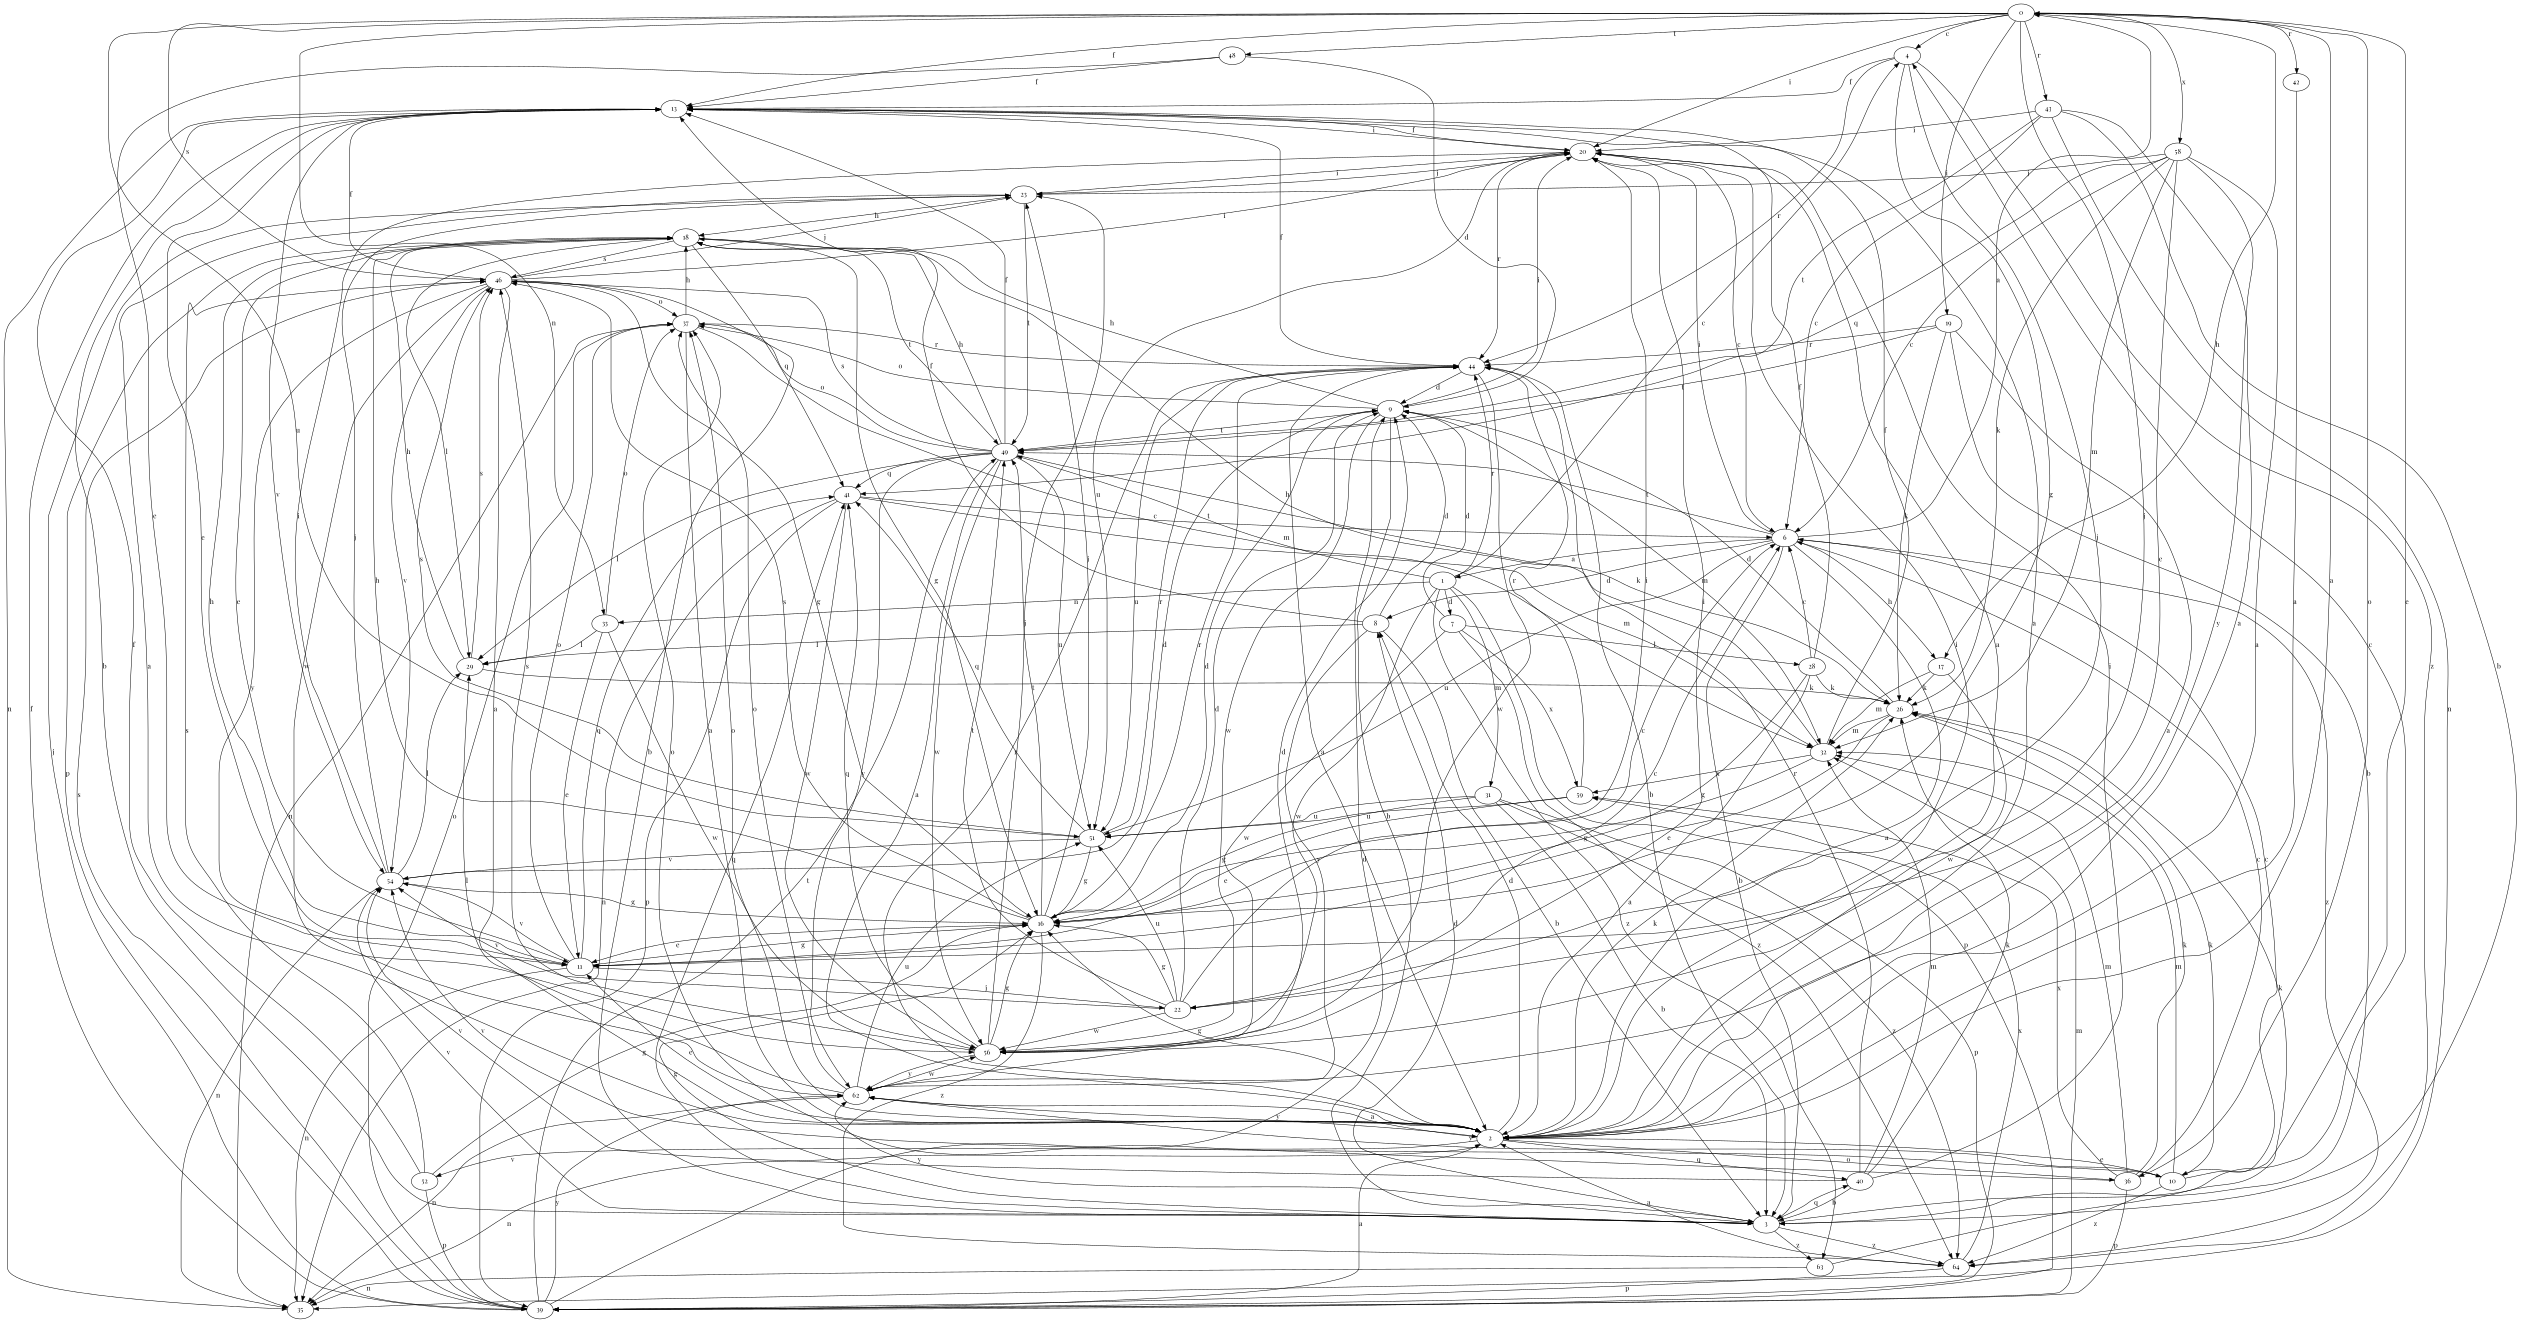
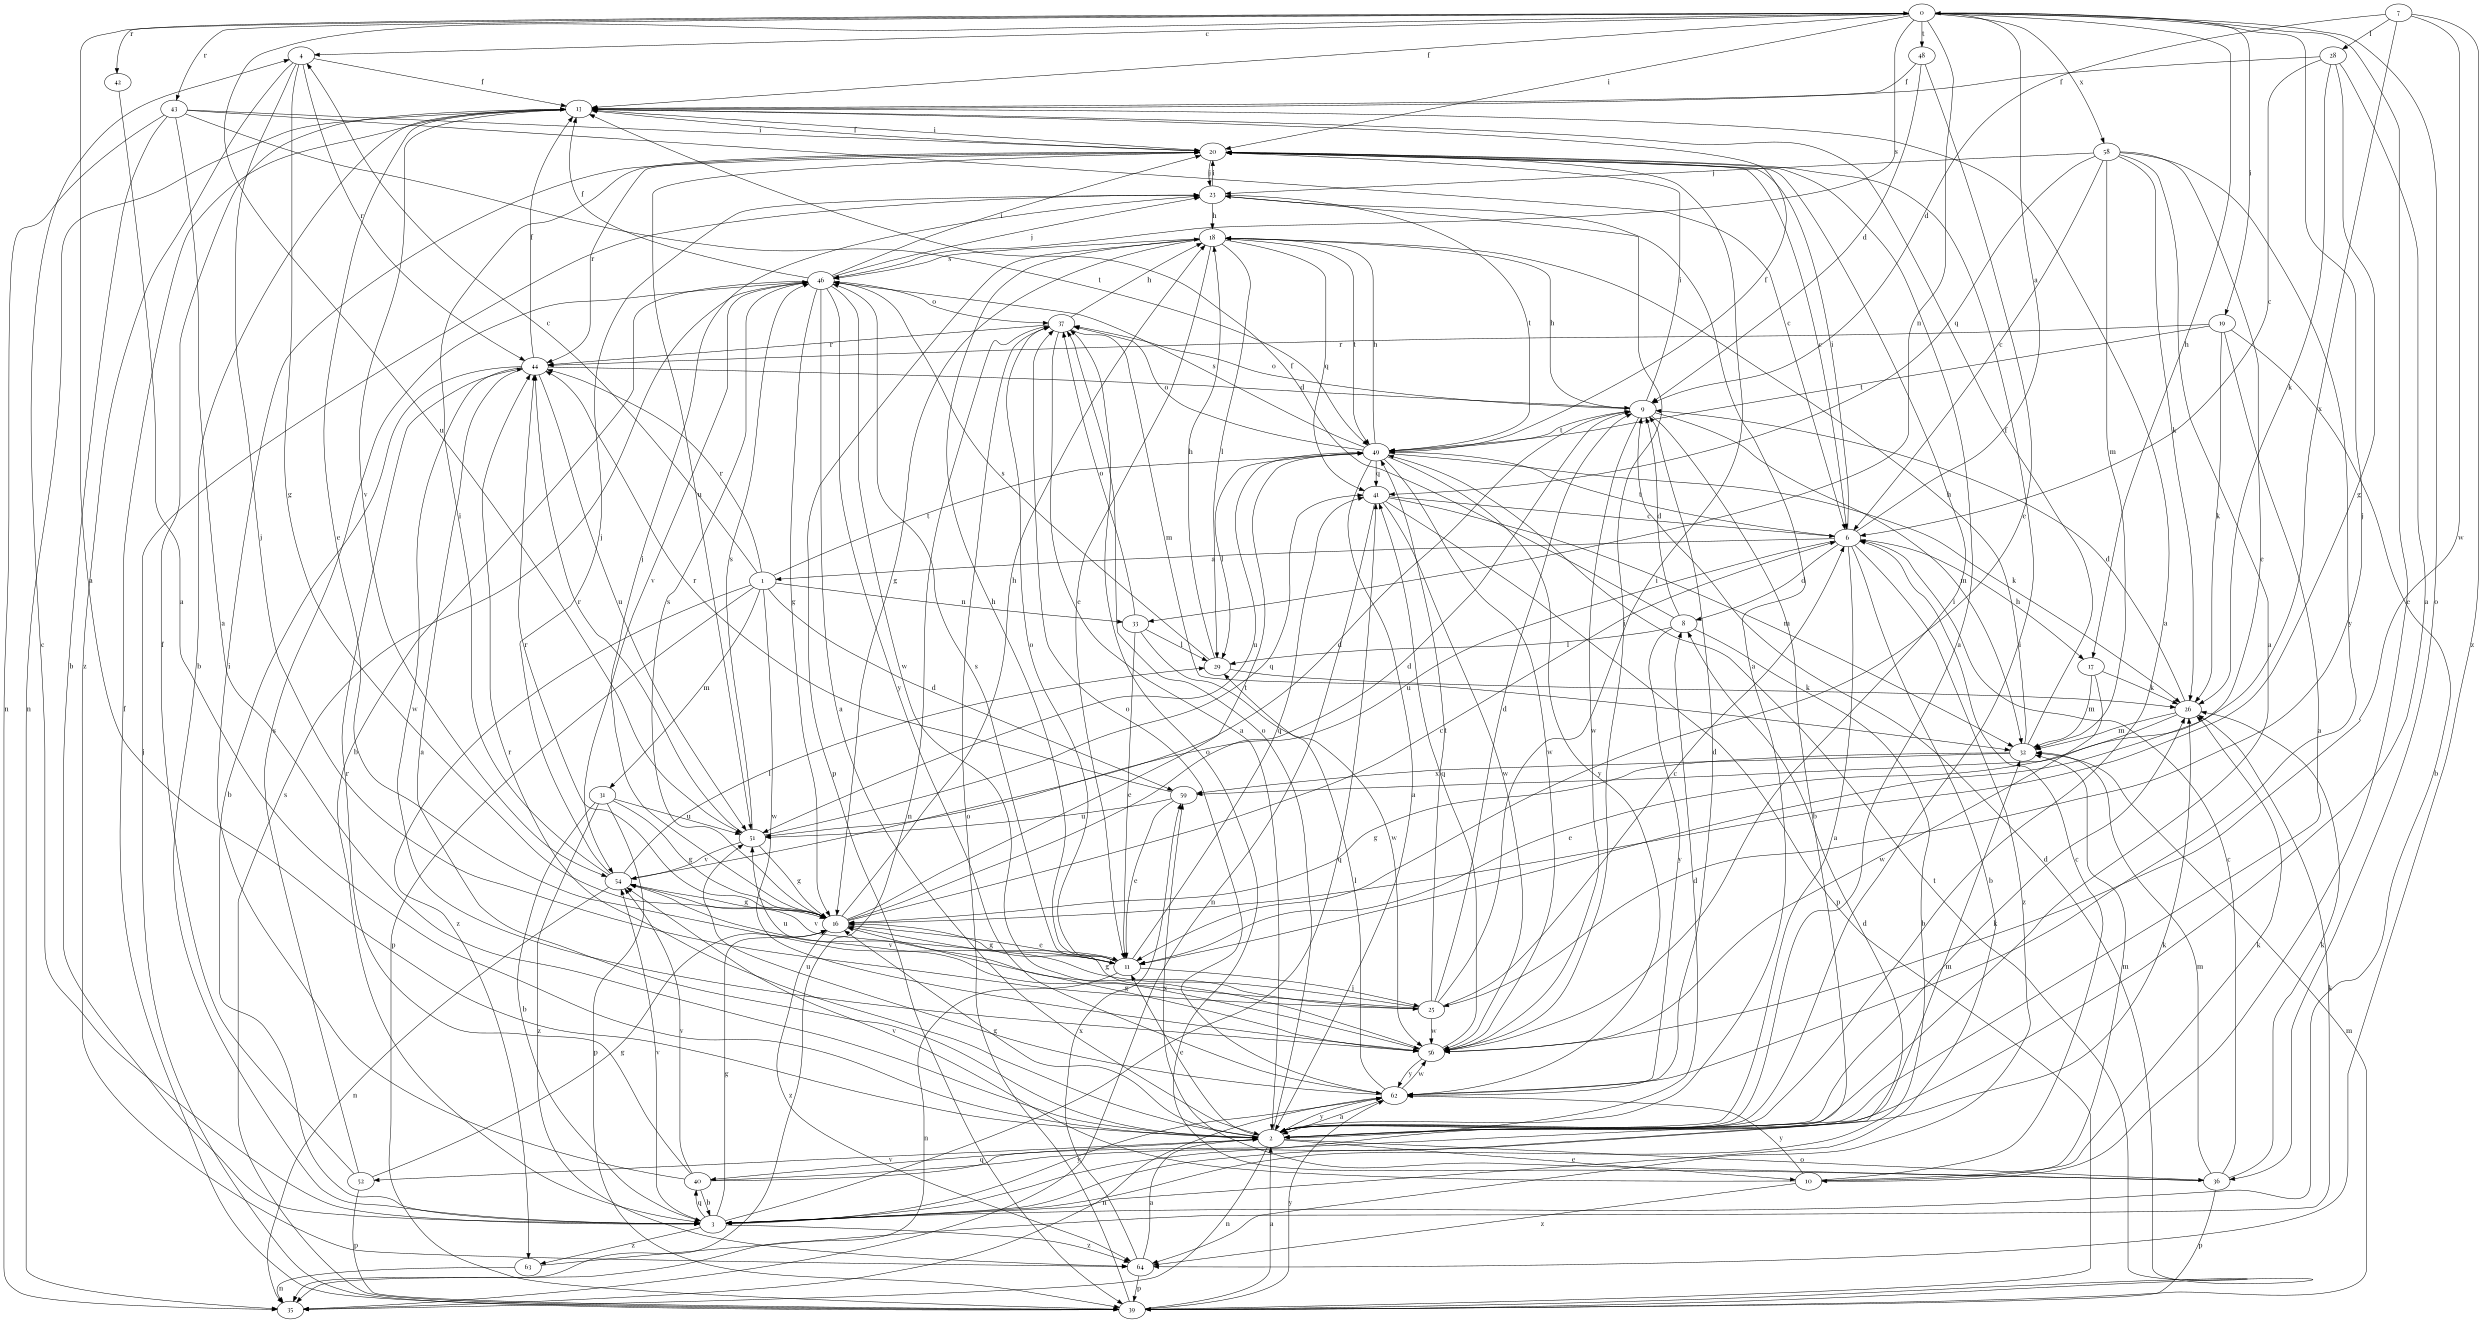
edge "1" -> "7": now "1" -> "59"
node "22": label "22" -> "25"
